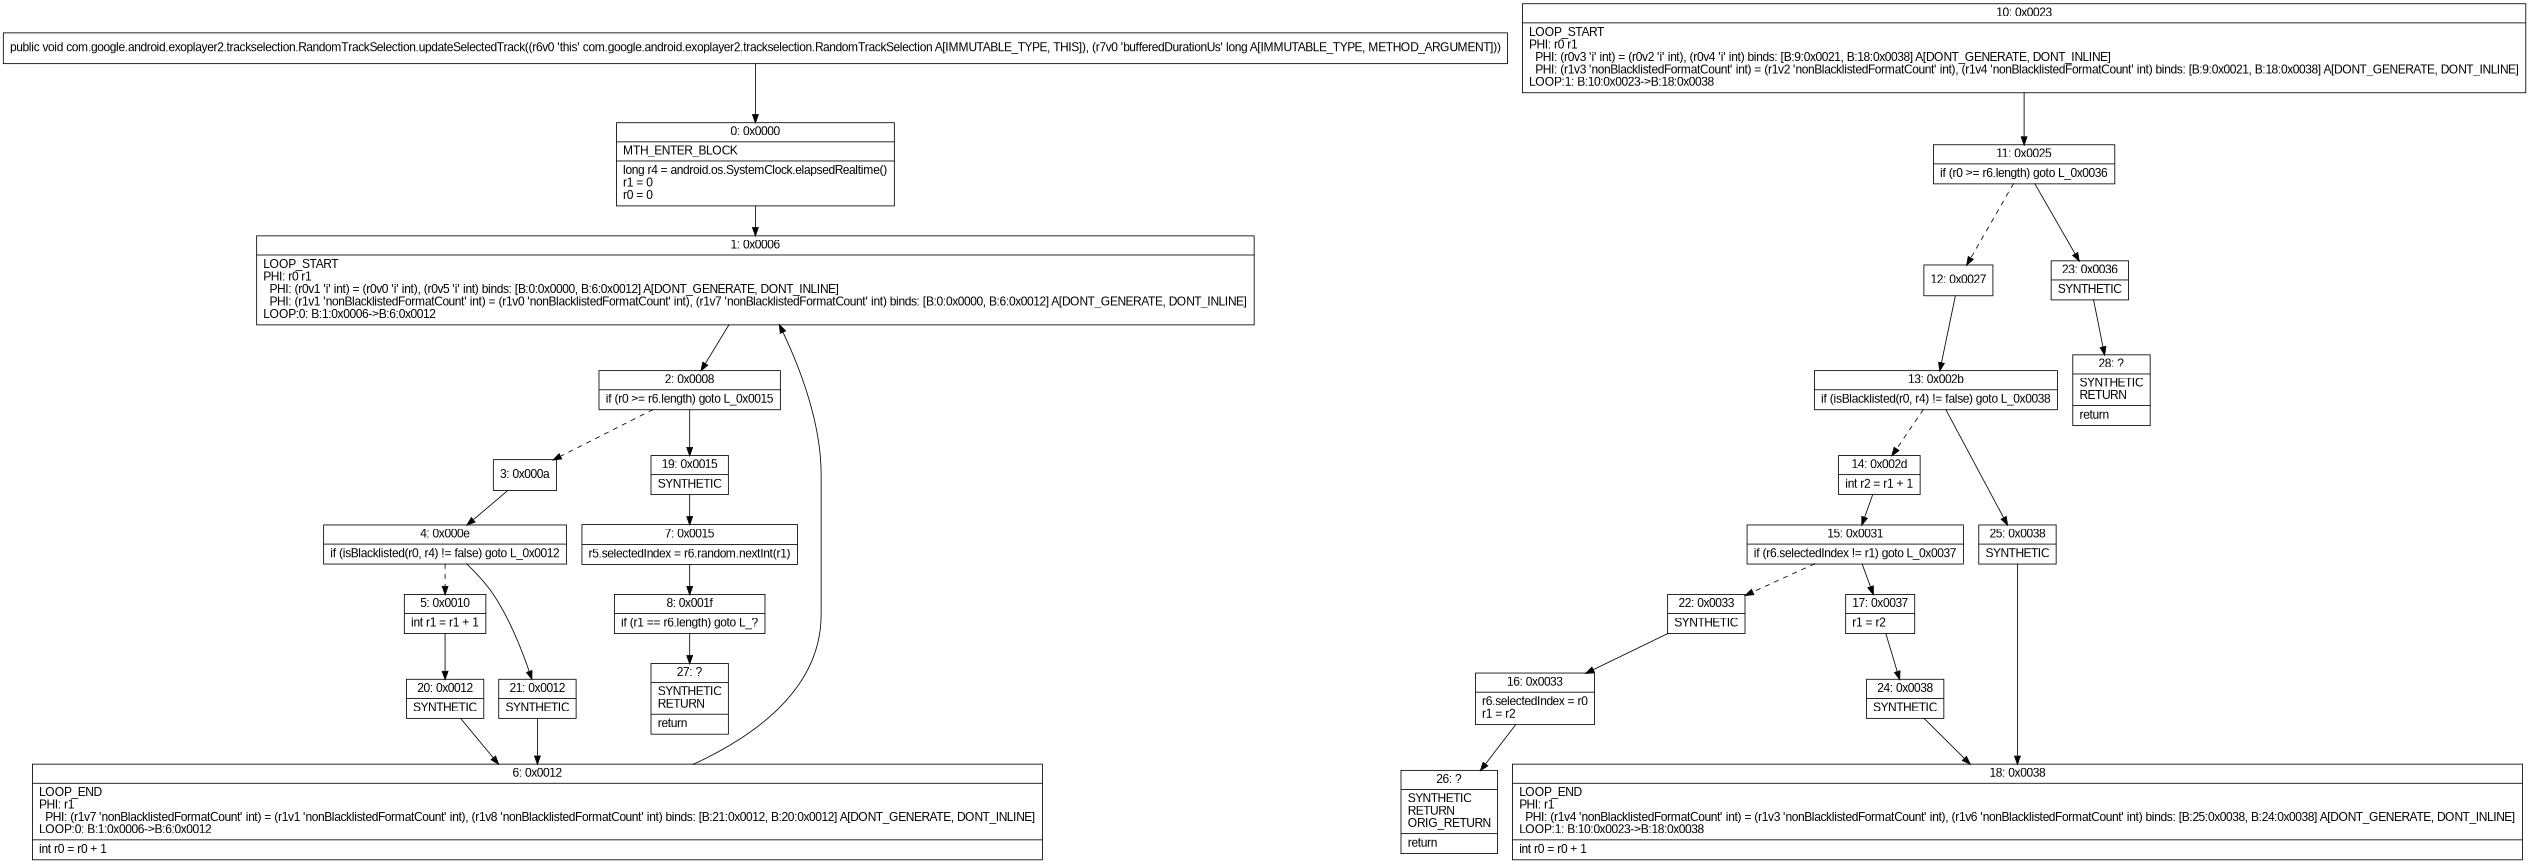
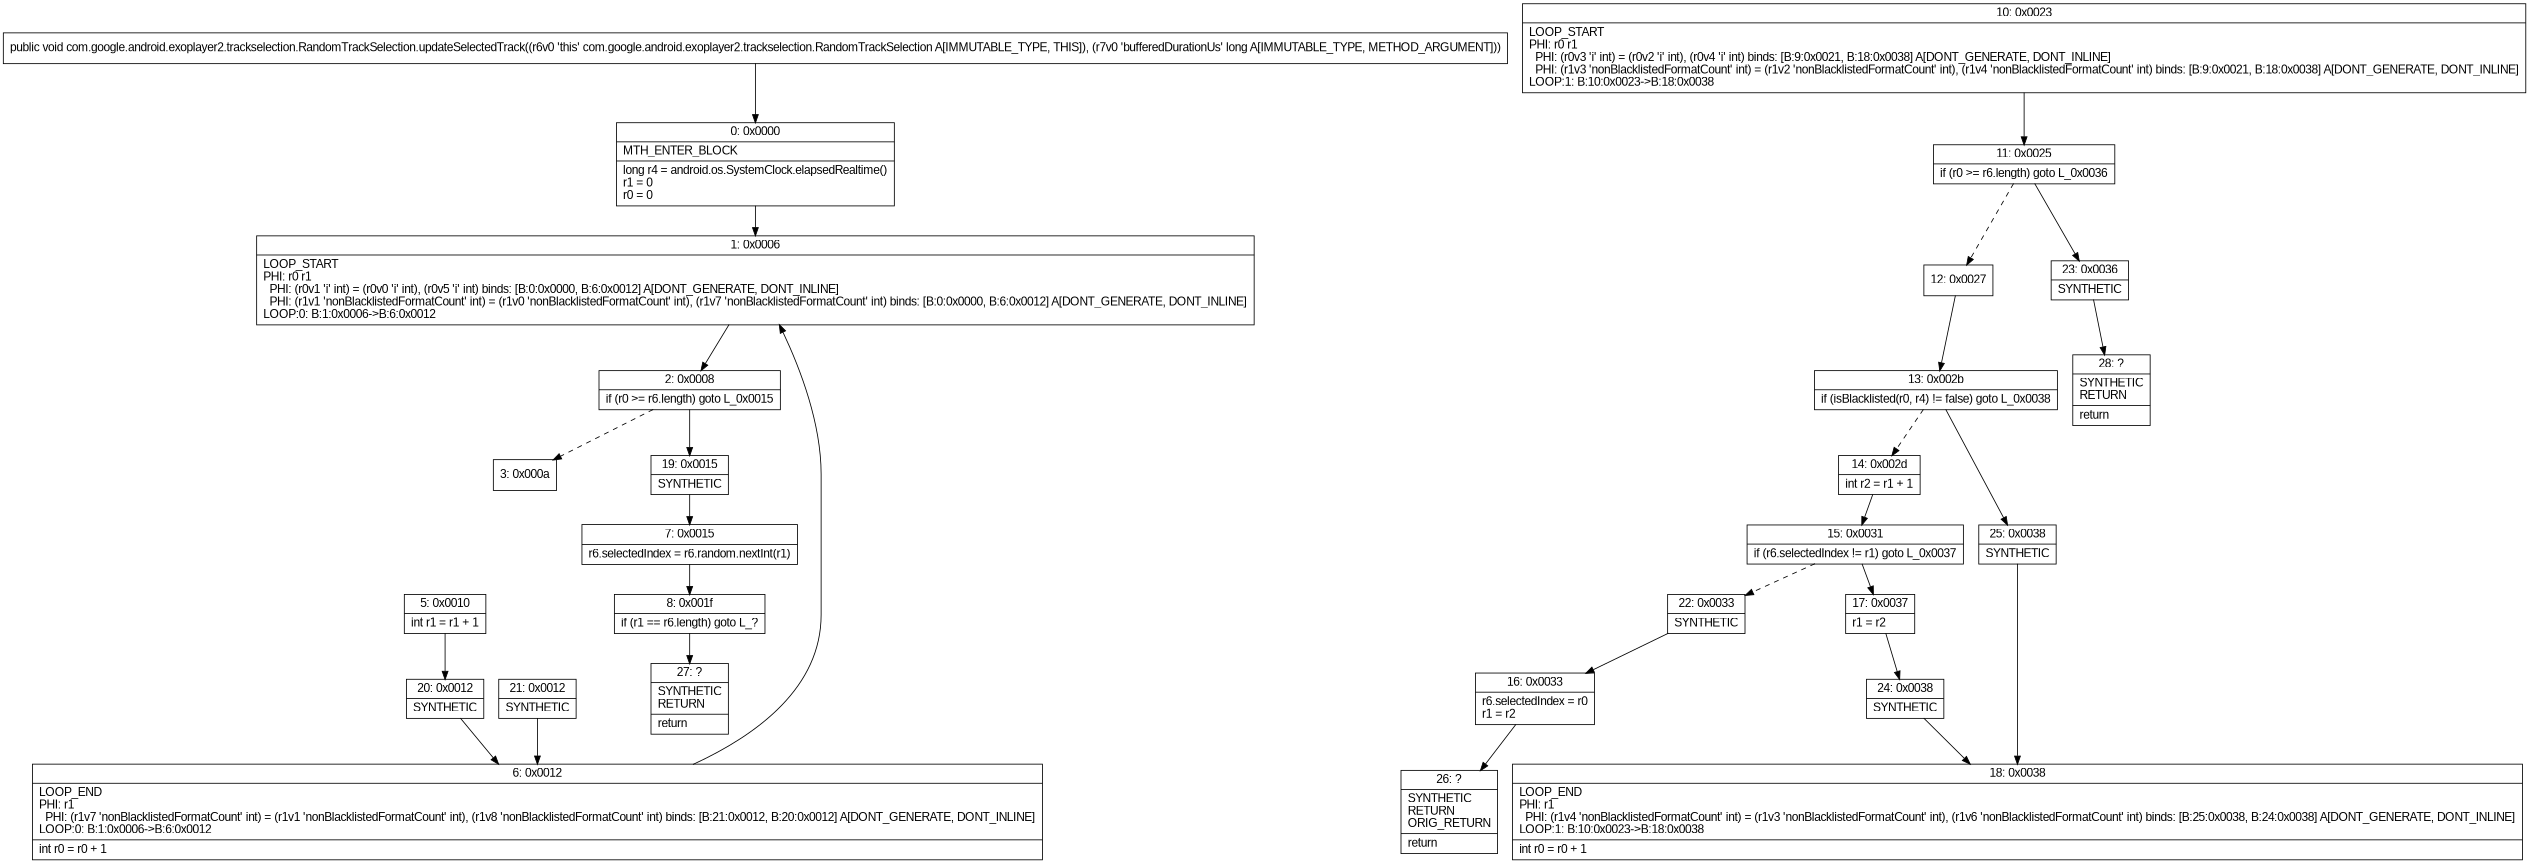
node "4: 0x000e": removed
node "7: 0x0015": text "r5.selectedIndex = r6.random.nextInt(r1)" -> "r6.selectedIndex = r6.random.nextInt(r1)"
